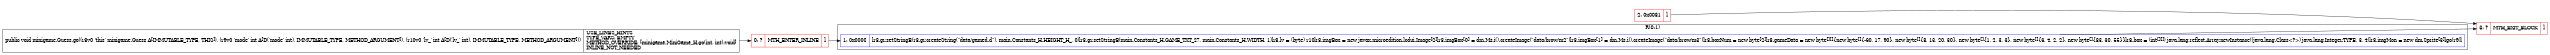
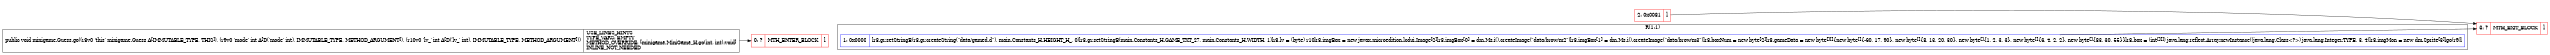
cluster "R(0:1)": label "R(0:1)" -> "R(1:1)"
node "0: ?": text "MTH_ENTER_INLINE" -> "MTH_ENTER_BLOCK"
edge "0: ?" -> "1: 0x0000": removed
